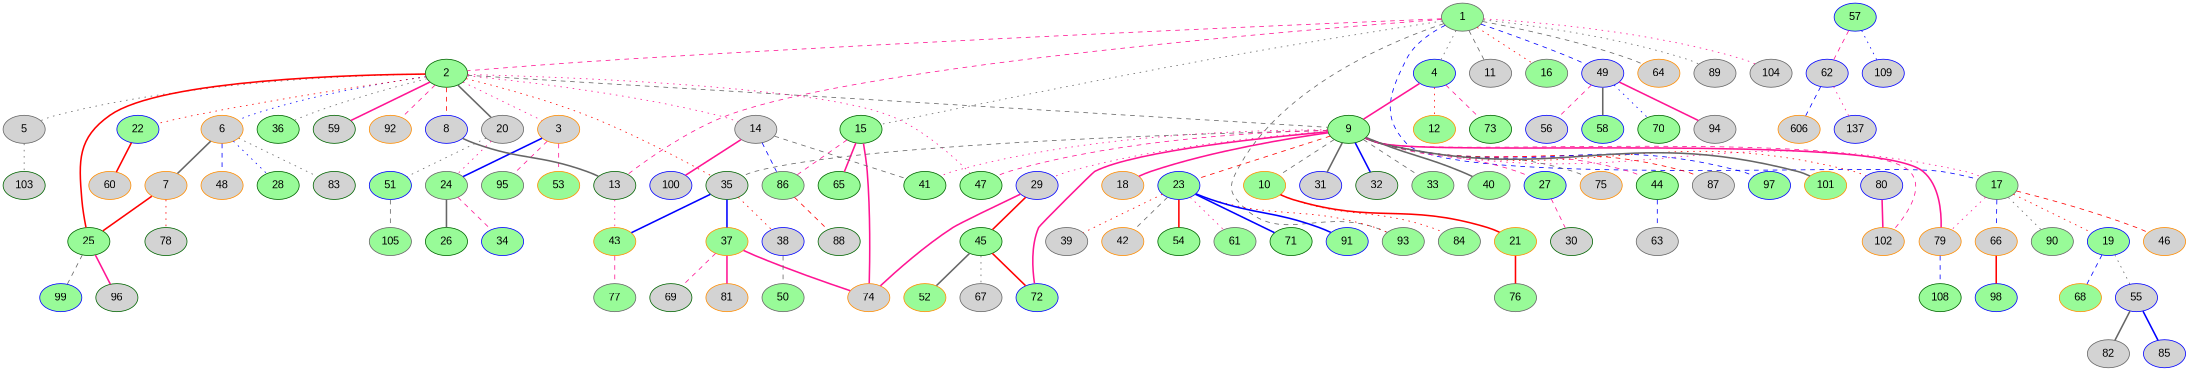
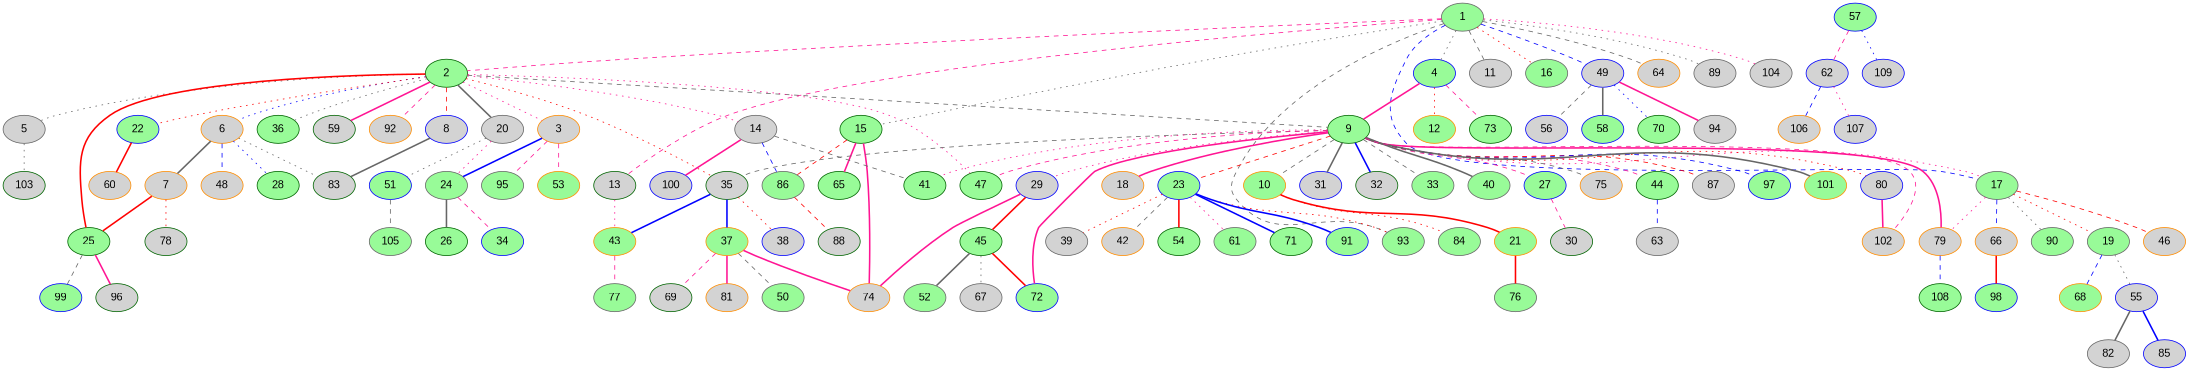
edge "49" -- "56": color deeppink -> gray40
node "606": label "606" -> "106"
node "137": label "137" -> "107"
edge "15" -- "86": color deeppink -> red
edge "8" -- "13": now "8" -- "83"
node "19": color blue -> gray40
edge "38" -- "50": now "37" -- "50"
node "52": color darkorange -> gray40
